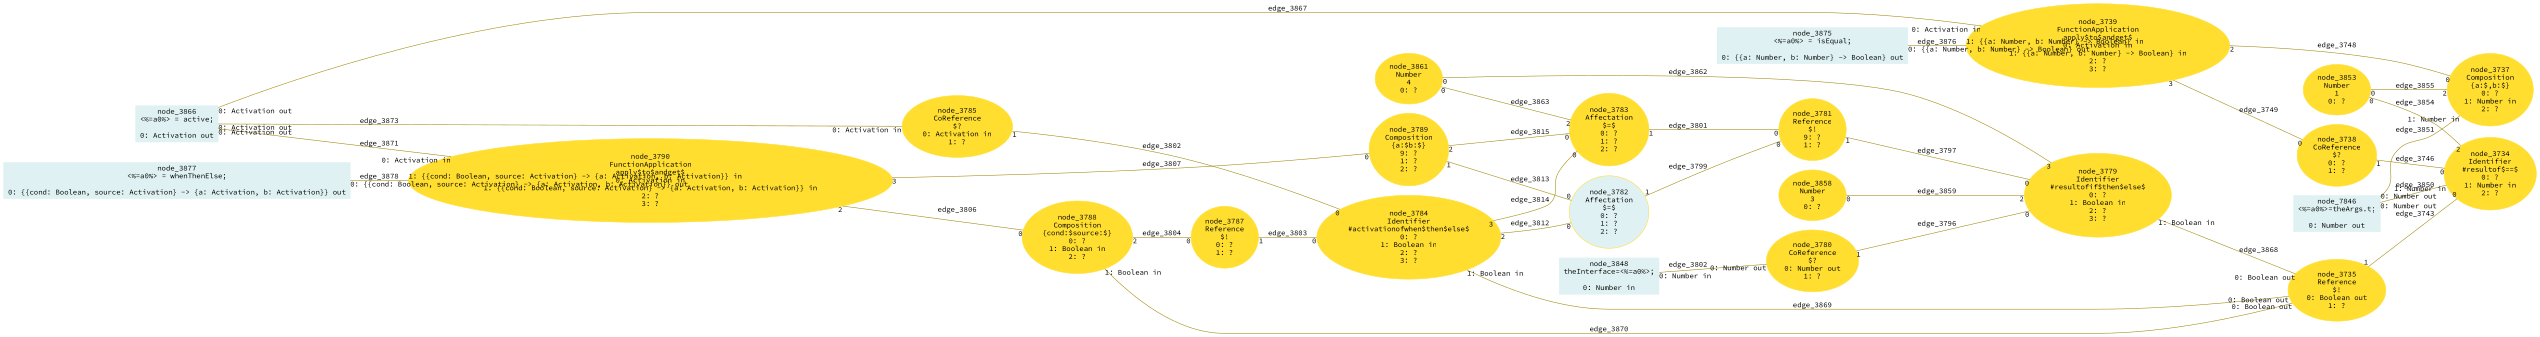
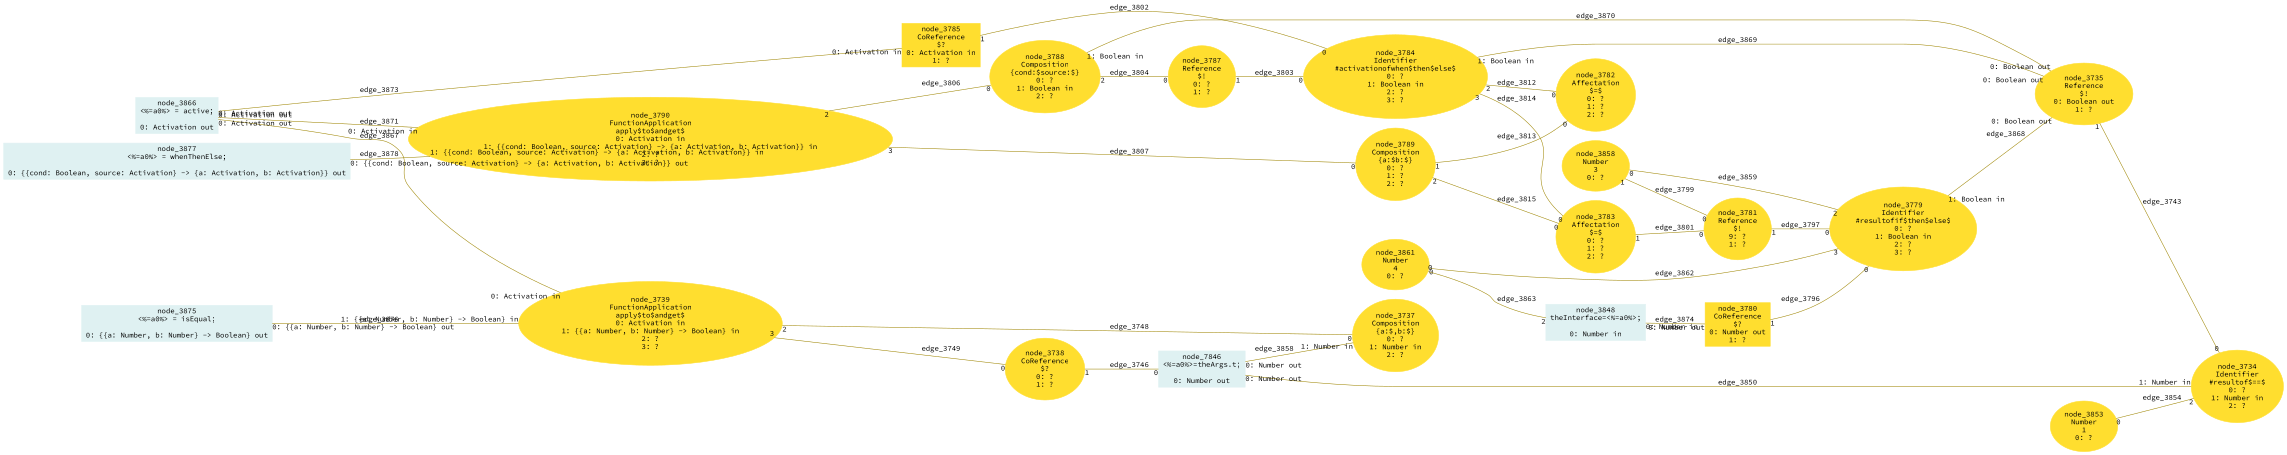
edge "node_3853 Number 1 0: ?" -- "node_3737 Composition {a:$,b:$} 0: ? 1: Number in 2: ?": removed, label "edge_3855"
edge "node_3861 Number 4 0: ?" -- "node_3783 Affectation $=$ 0: ? 1: ? 2: ?": now "node_3861 Number 4 0: ?" -- "node_3848 theInterface=<%=a0%>; 0: Number in"
node "node_3785 CoReference $? 0: Activation in 1: ?": shape ellipse -> box
edge "node_3737 Composition {a:$,b:$} 0: ? 1: Number in 2: ?" -- "node_7846 <%=a0%>=theArgs.t; 0: Number out": label "edge_3851" -> "edge_3858"
node "node_3789 Composition {a:$b:$} 9: ? 1: ? 2: ?": label "node_3789 Composition {a:$b:$} 9: ? 1: ? 2: ?" -> "node_3789 Composition {a:$b:$} 0: ? 1: ? 2: ?"
edge "node_3738 CoReference $? 0: ? 1: ?" -- "node_3734 Identifier #resultof$==$ 0: ? 1: Number in 2: ?": now "node_3738 CoReference $? 0: ? 1: ?" -- "node_7846 <%=a0%>=theArgs.t; 0: Number out"
edge "node_3781 Reference $! 9: ? 1: ?" -- "node_3782 Affectation $=$ 0: ? 1: ? 2: ?": now "node_3781 Reference $! 9: ? 1: ?" -- "node_3858 Number 3 0: ?"
node "node_3782 Affectation $=$ 0: ? 1: ? 2: ?": fillcolor #dff1f2 -> #ffde2f
node "node_3780 CoReference $? 0: Number out 1: ?": shape ellipse -> box
edge "node_3780 CoReference $? 0: Number out 1: ?" -- "node_3848 theInterface=<%=a0%>; 0: Number in": label "edge_3802" -> "edge_3874"
